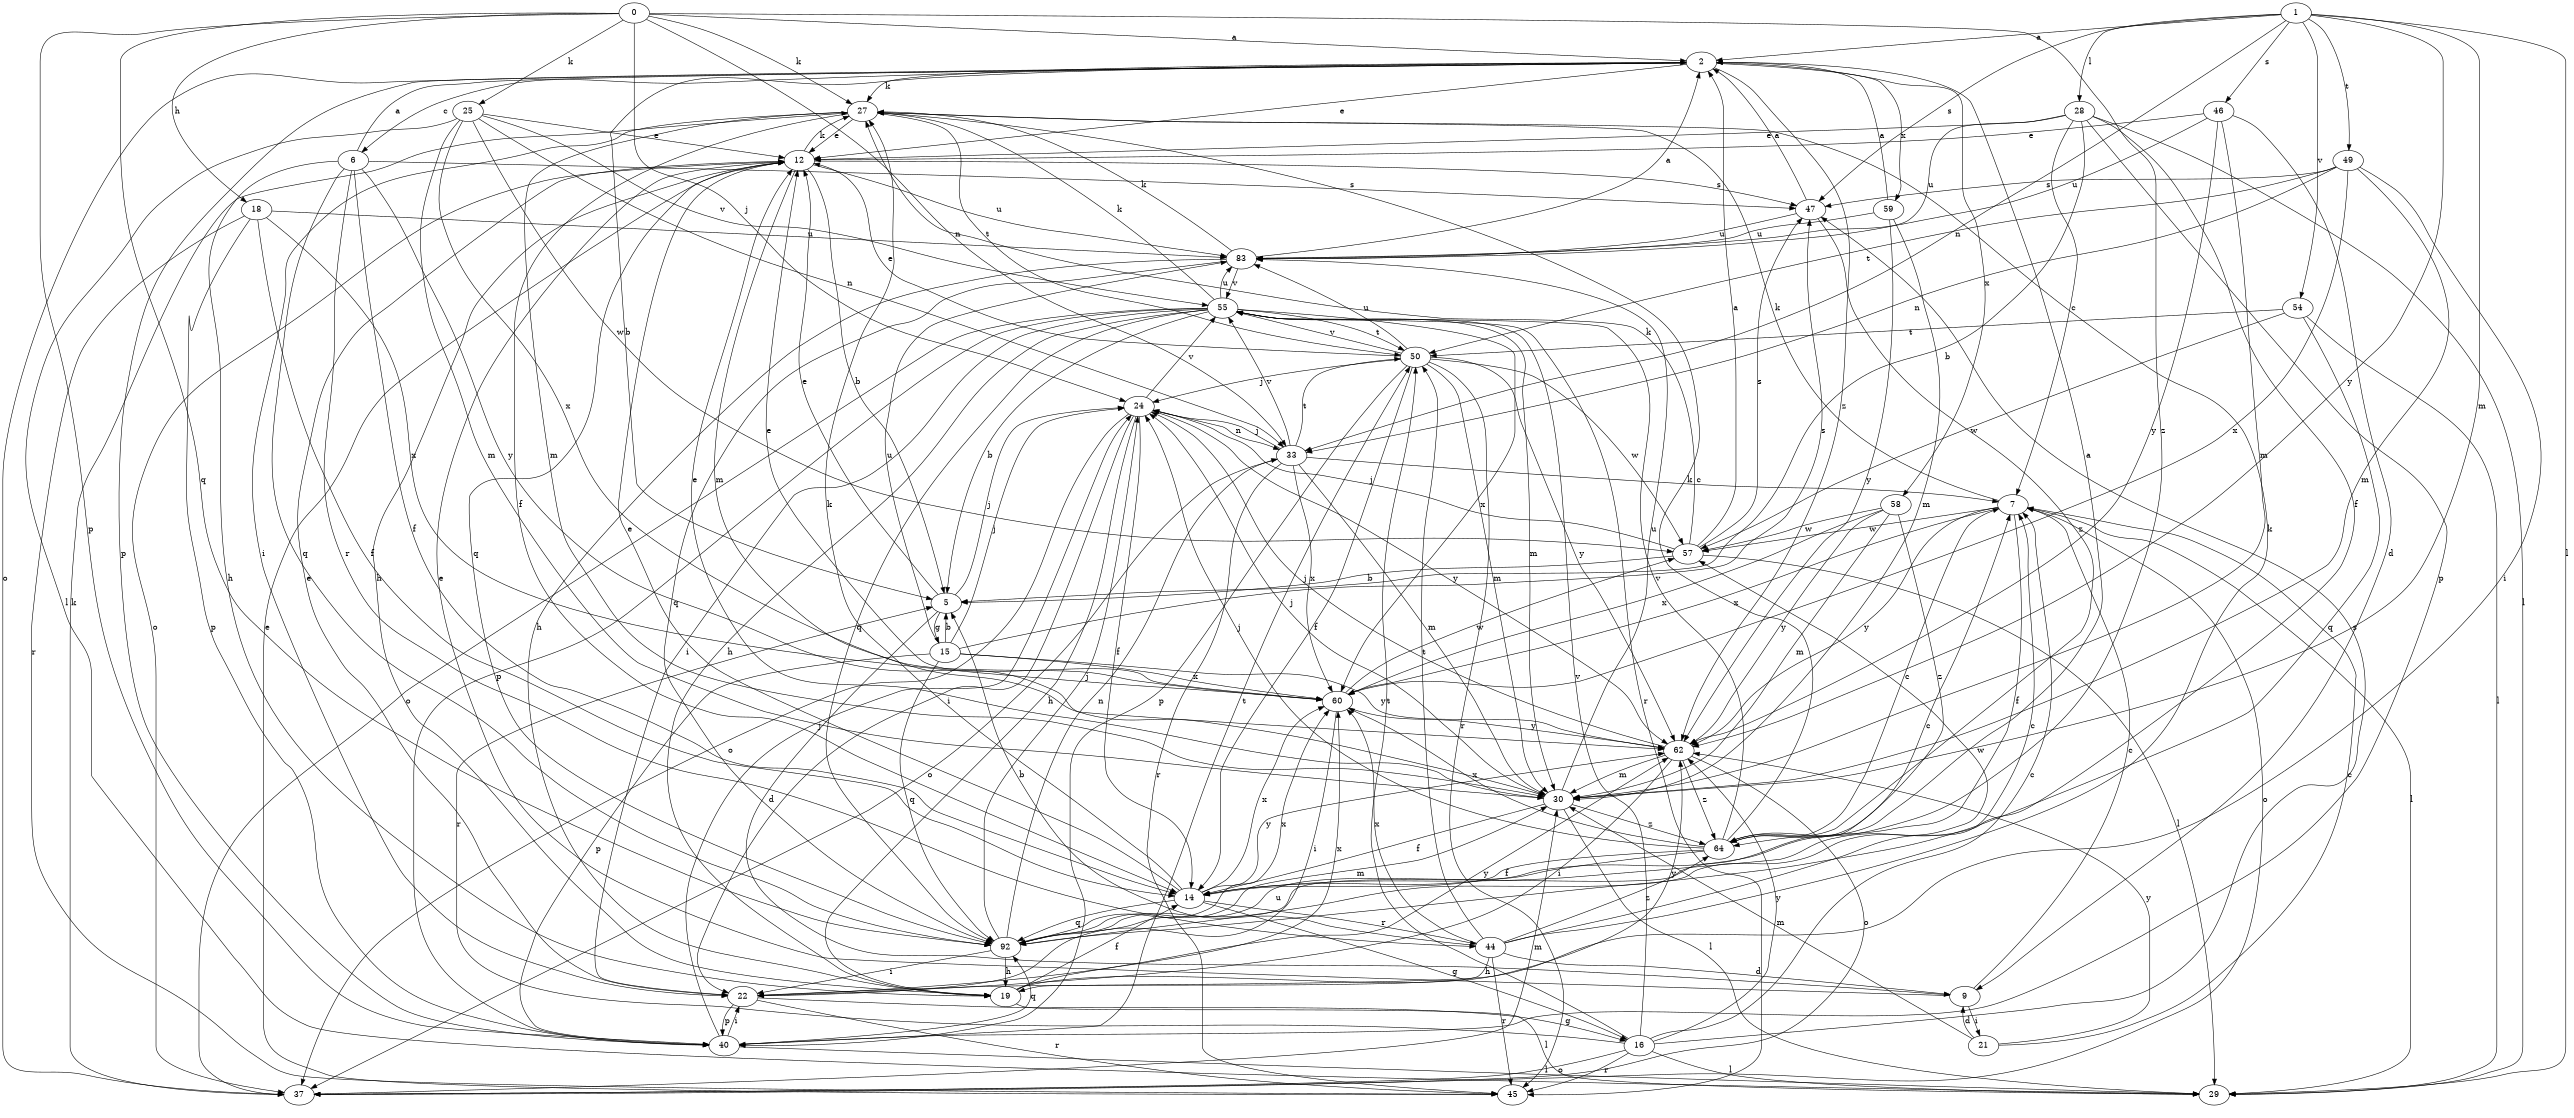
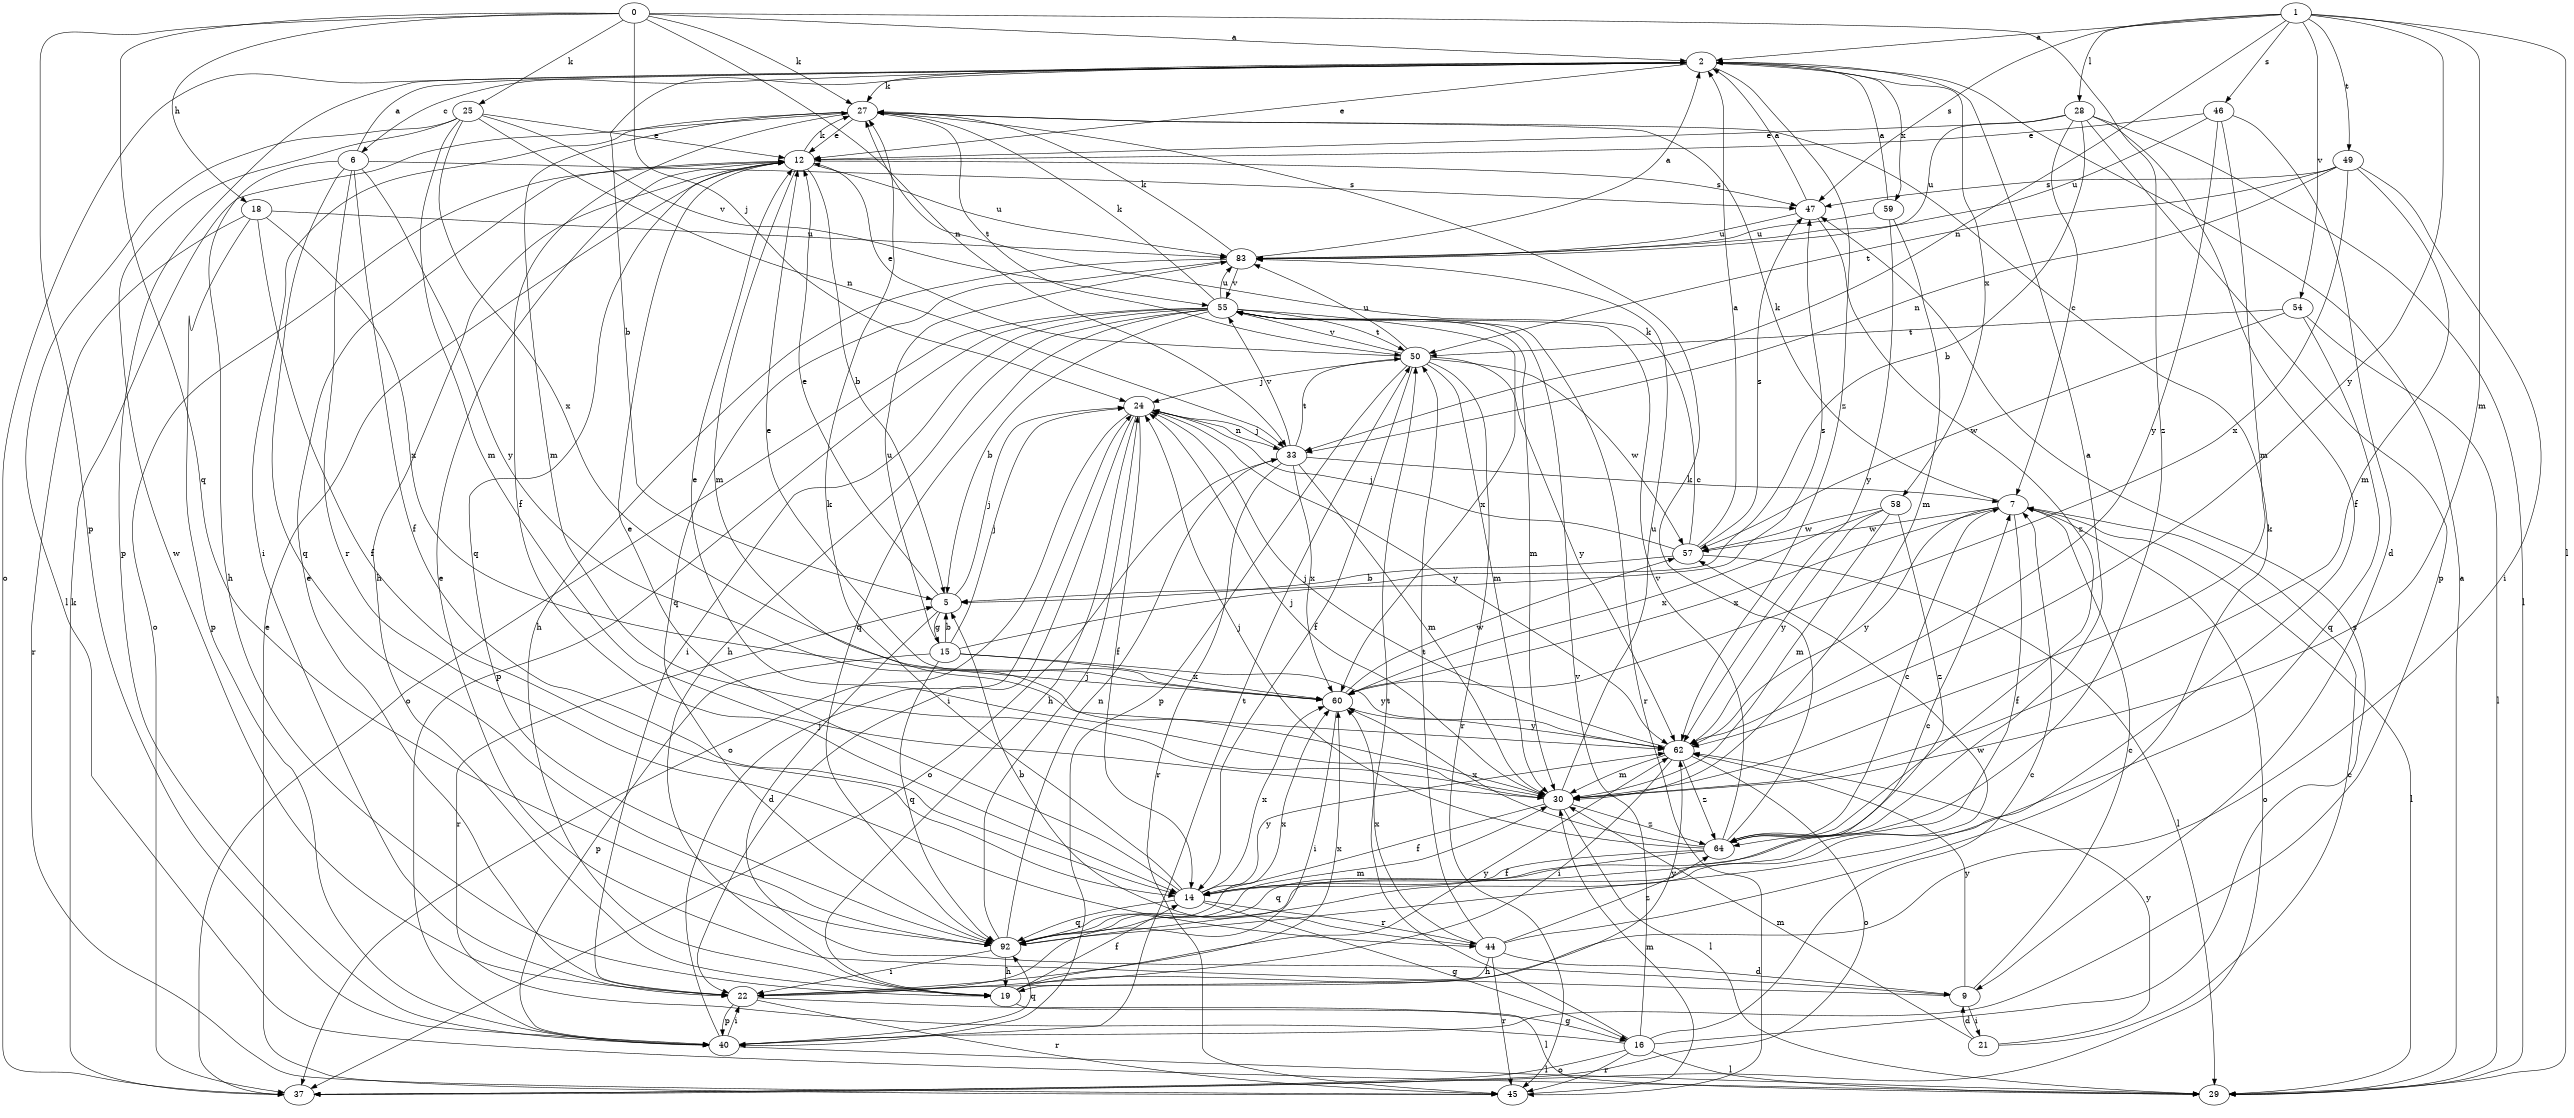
edge "24" -> "55": removed, label "v"
edge "29" -> "2": added, label "a"
edge "25" -> "57": now "25" -> "22"
edge "44" -> "7": removed, label "c"
edge "64" -> "92": label "u" -> "q"
edge "16" -> "62": now "9" -> "62"
edge "37" -> "30": now "45" -> "30"
